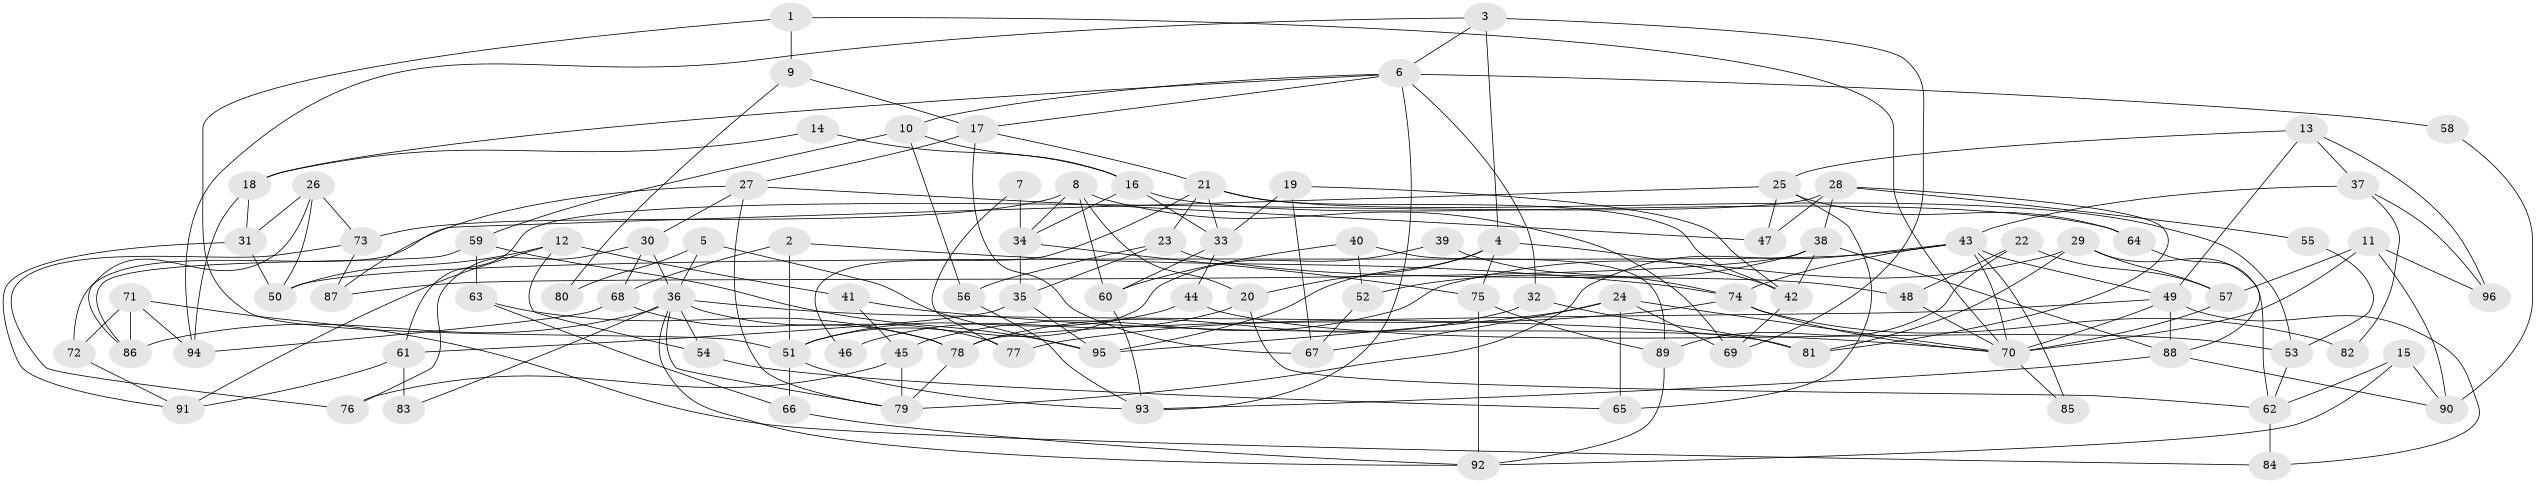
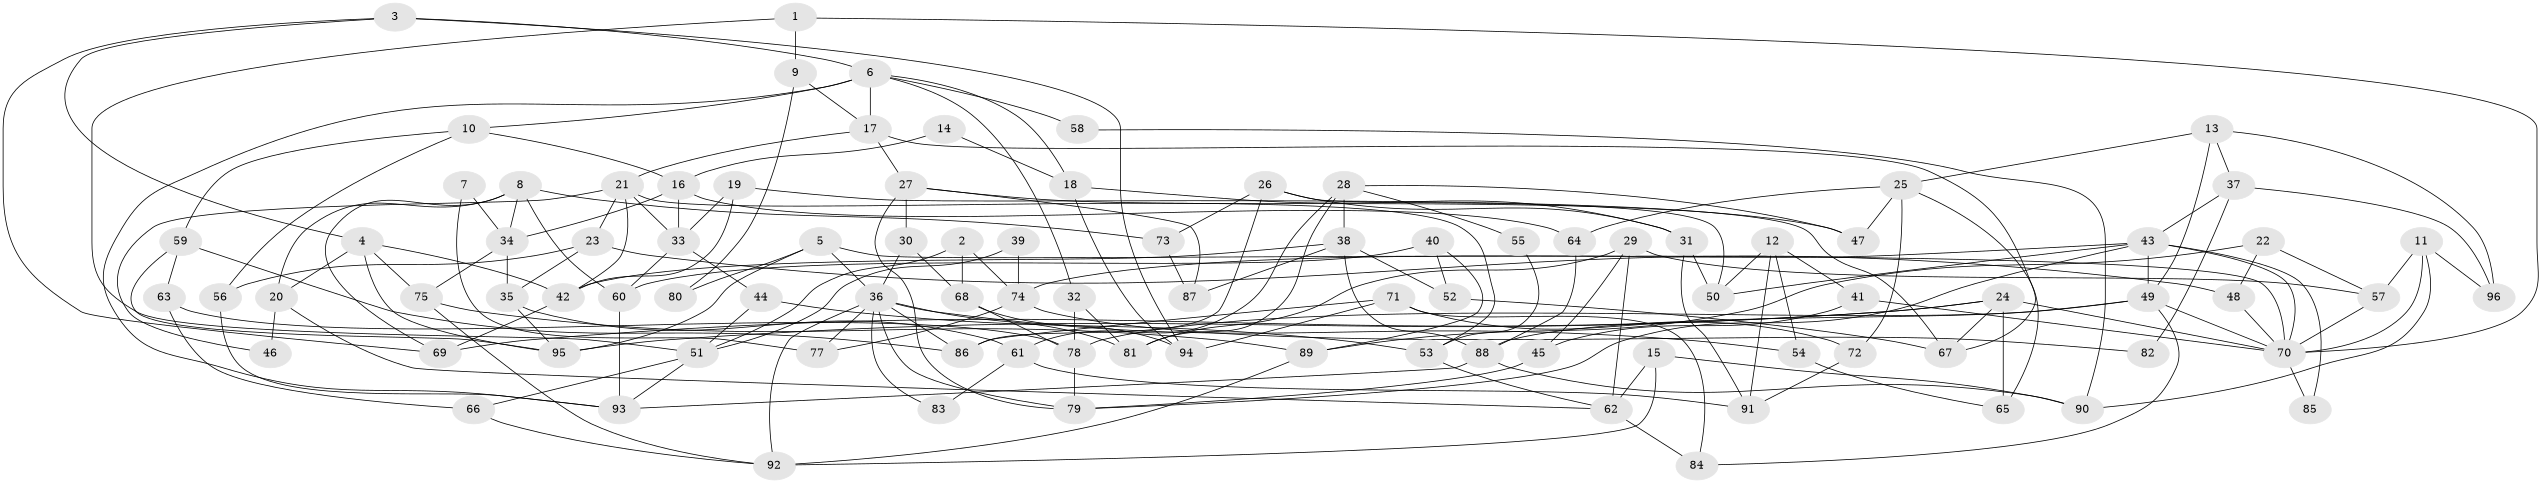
edge "74" -- "70": now "5" -- "70"
node "76": removed
